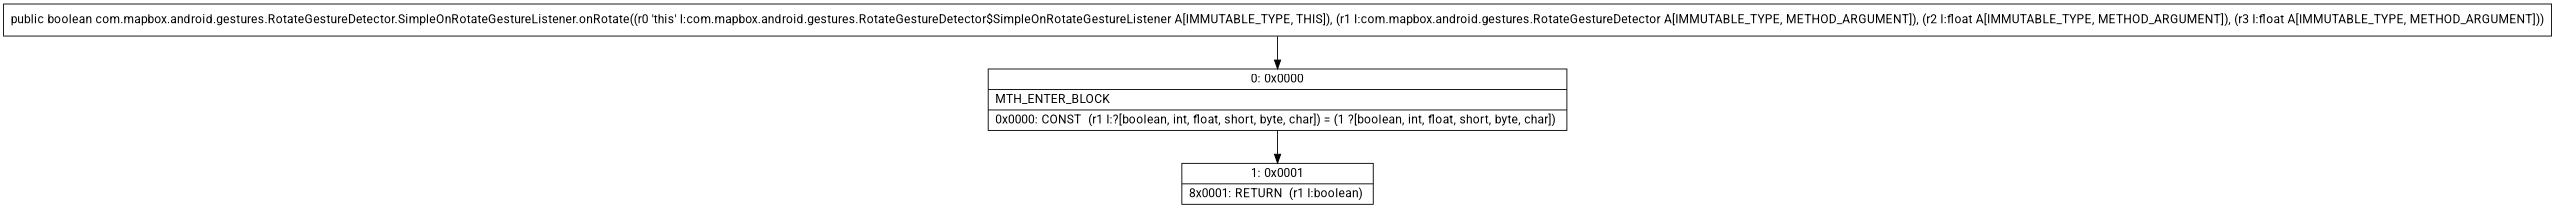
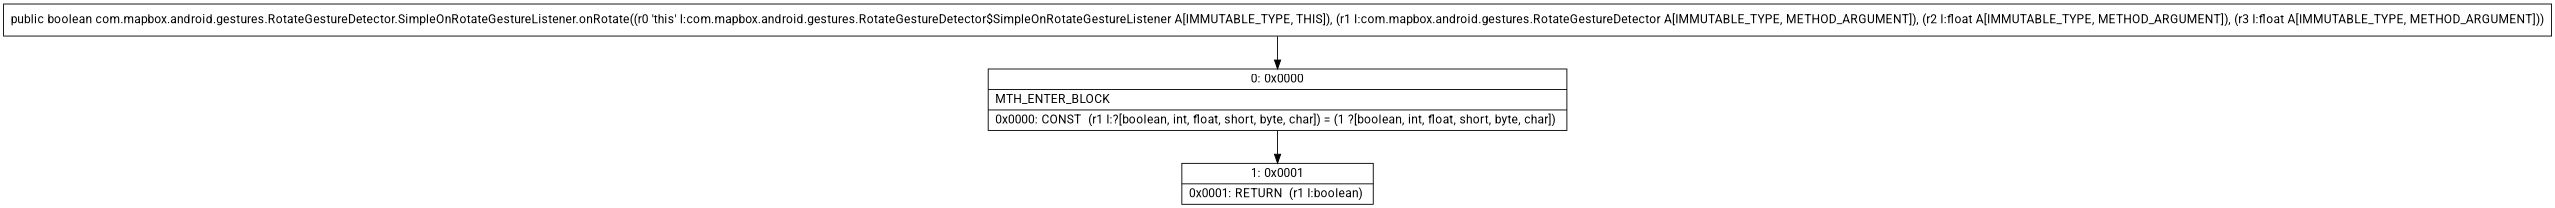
node "1: 0x0001": text "8x0001: RETURN  (r1 I:boolean)" -> "0x0001: RETURN  (r1 I:boolean)"
